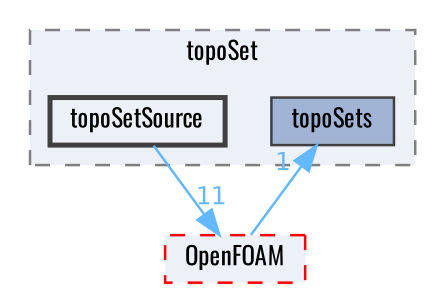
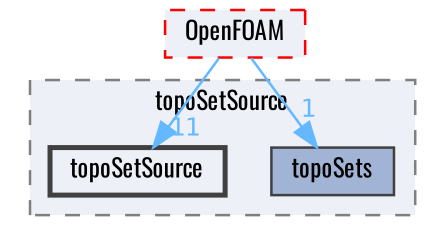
cluster "topoSet": label "topoSet" -> "topoSetSource"
edge "topoSetSource" -> "OpenFOAM": reversed
